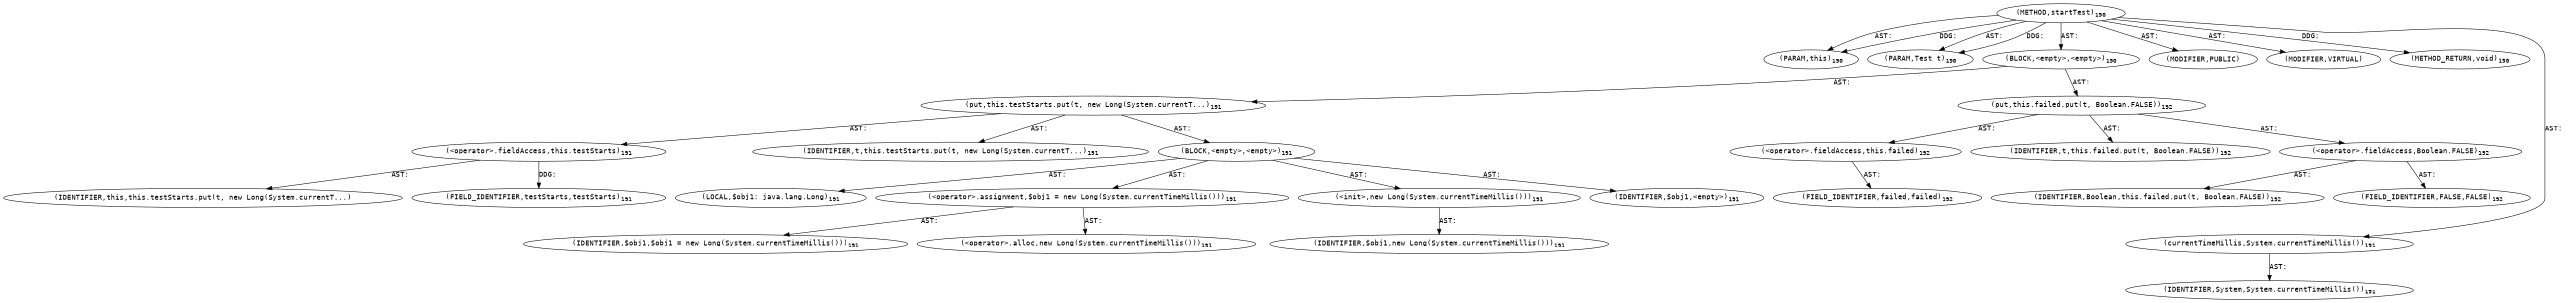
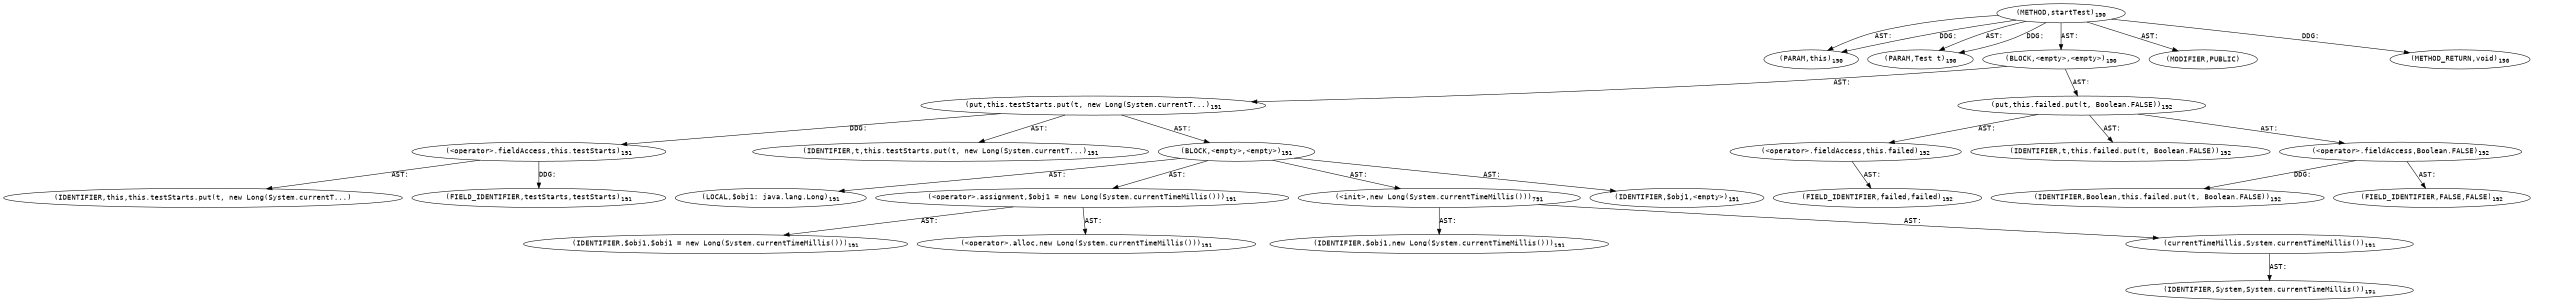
edge "(METHOD,startTest)" -> "(currentTimeMillis,System.currentTimeMillis())": now "(<init>,new Long(System.currentTimeMillis()))" -> "(currentTimeMillis,System.currentTimeMillis())"
node "(MODIFIER,VIRTUAL)": removed
edge "(put,this.testStarts.put(t, new Long(System.currentT...)" -> "(<operator>.fieldAccess,this.testStarts)": label "AST: " -> "DDG: "
edge "(<operator>.fieldAccess,Boolean.FALSE)" -> "(IDENTIFIER,Boolean,this.failed.put(t, Boolean.FALSE))": label "AST: " -> "DDG: "
node "(<init>,new Long(System.currentTimeMillis()))": text "191" -> "791"
